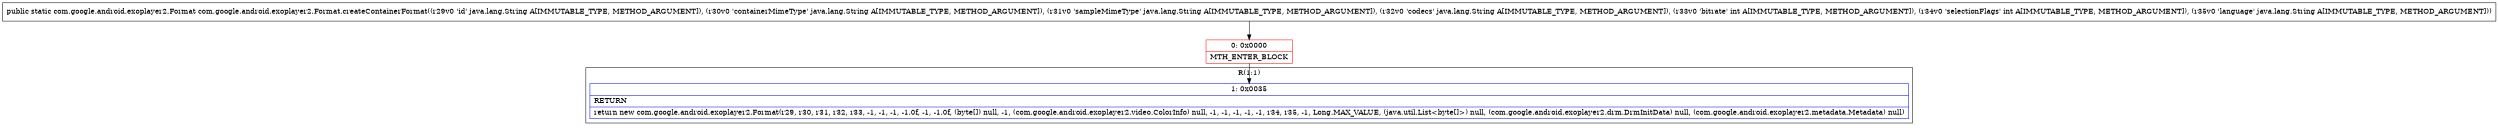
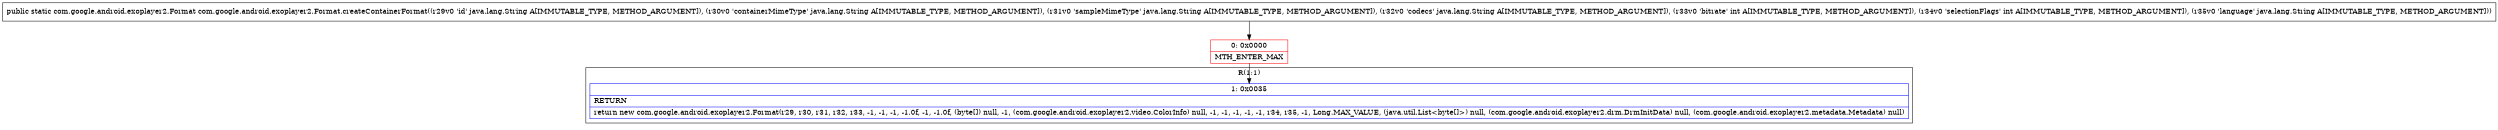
node "0: 0x0000": text "MTH_ENTER_BLOCK" -> "MTH_ENTER_MAX"
